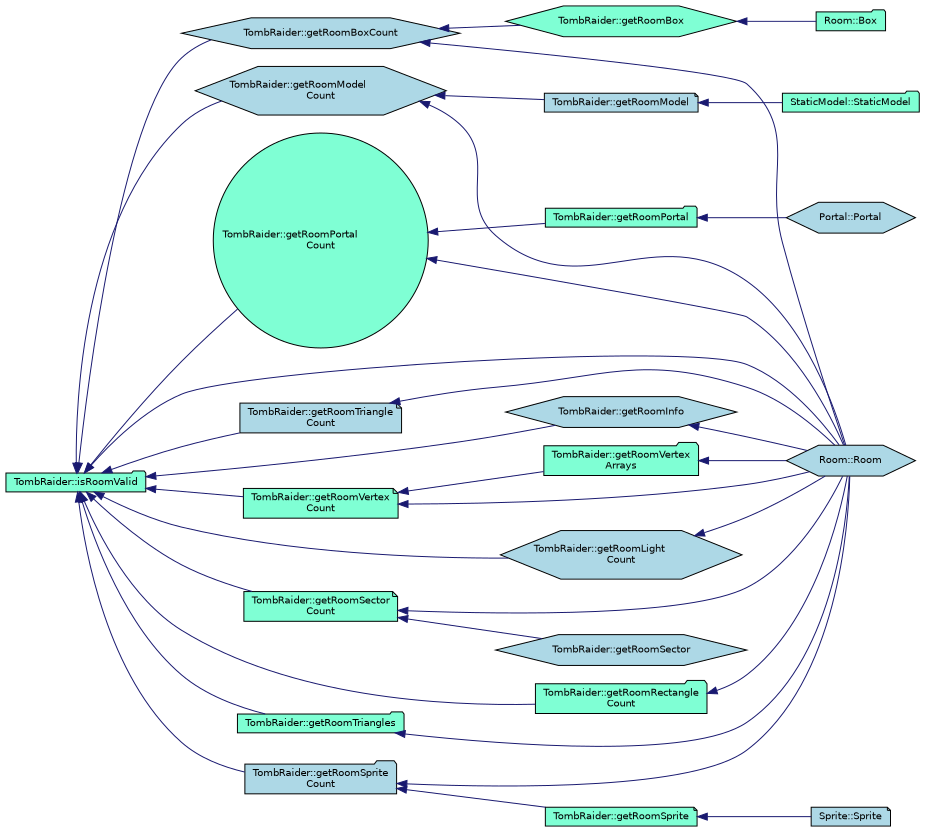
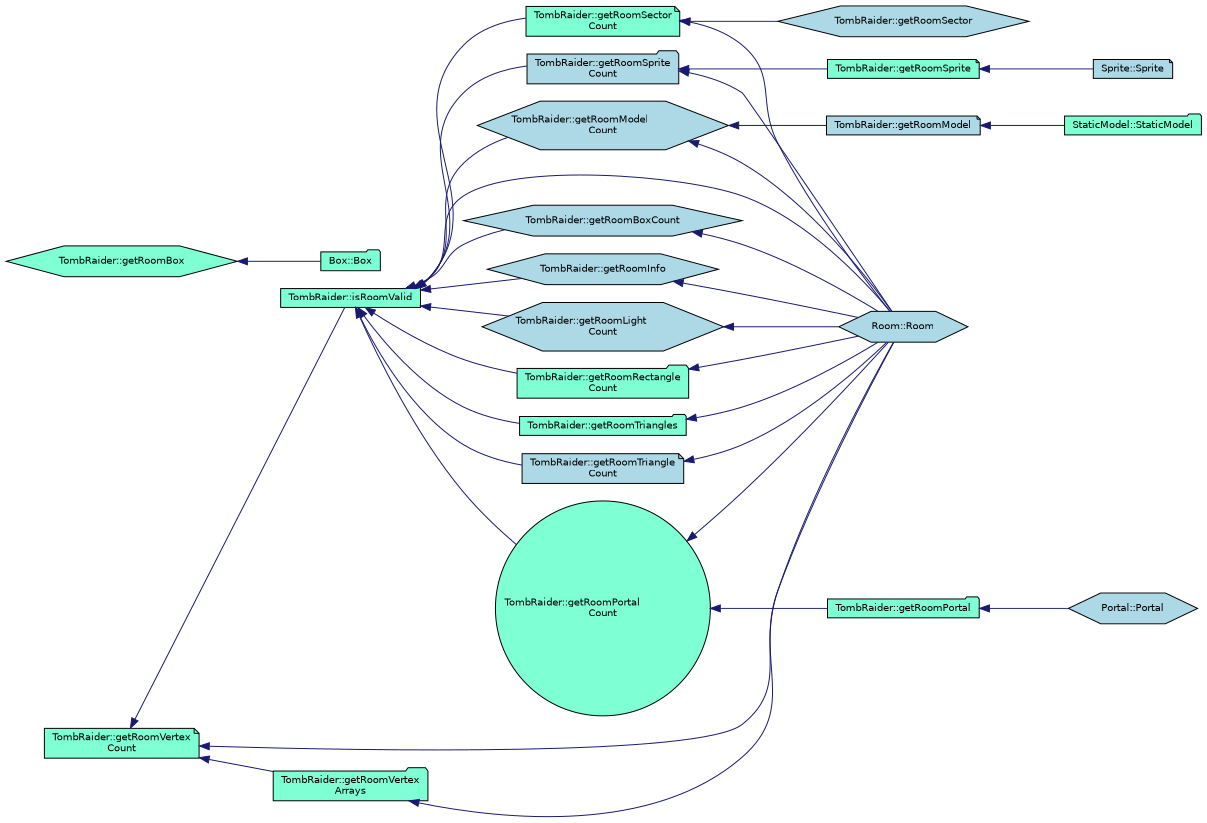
node "Room::Box": label "Room::Box" -> "Box::Box"
edge "TombRaider::getRoomBox" -> "TombRaider::getRoomBoxCount": removed
edge "TombRaider::getRoomVertex Count" -> "TombRaider::isRoomValid": reversed
